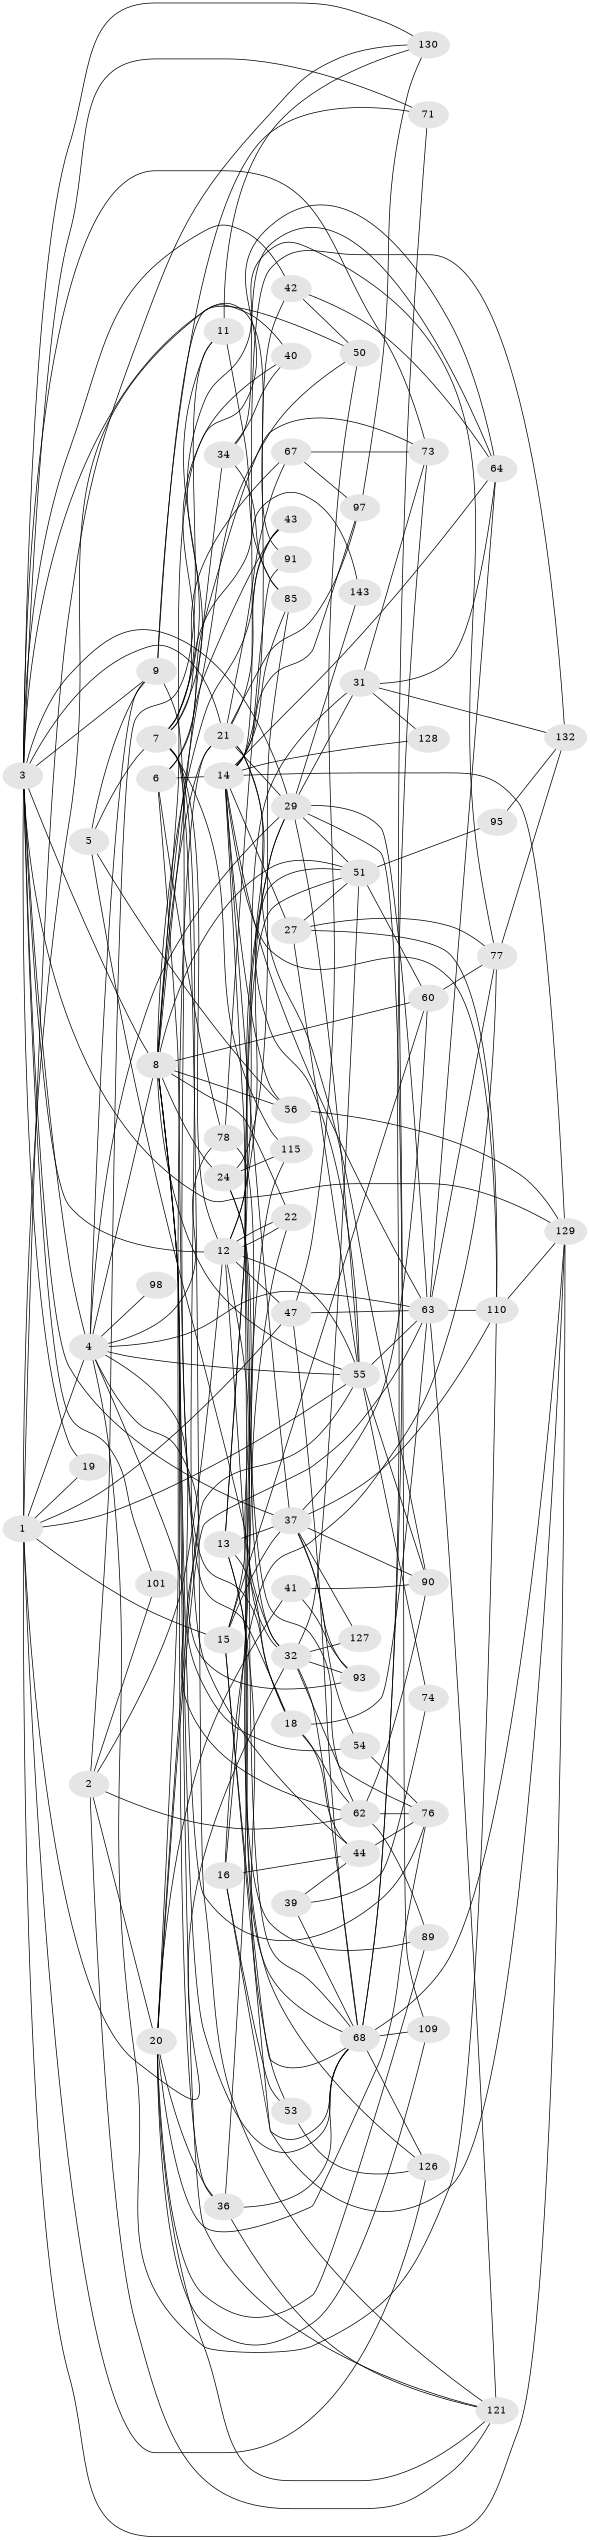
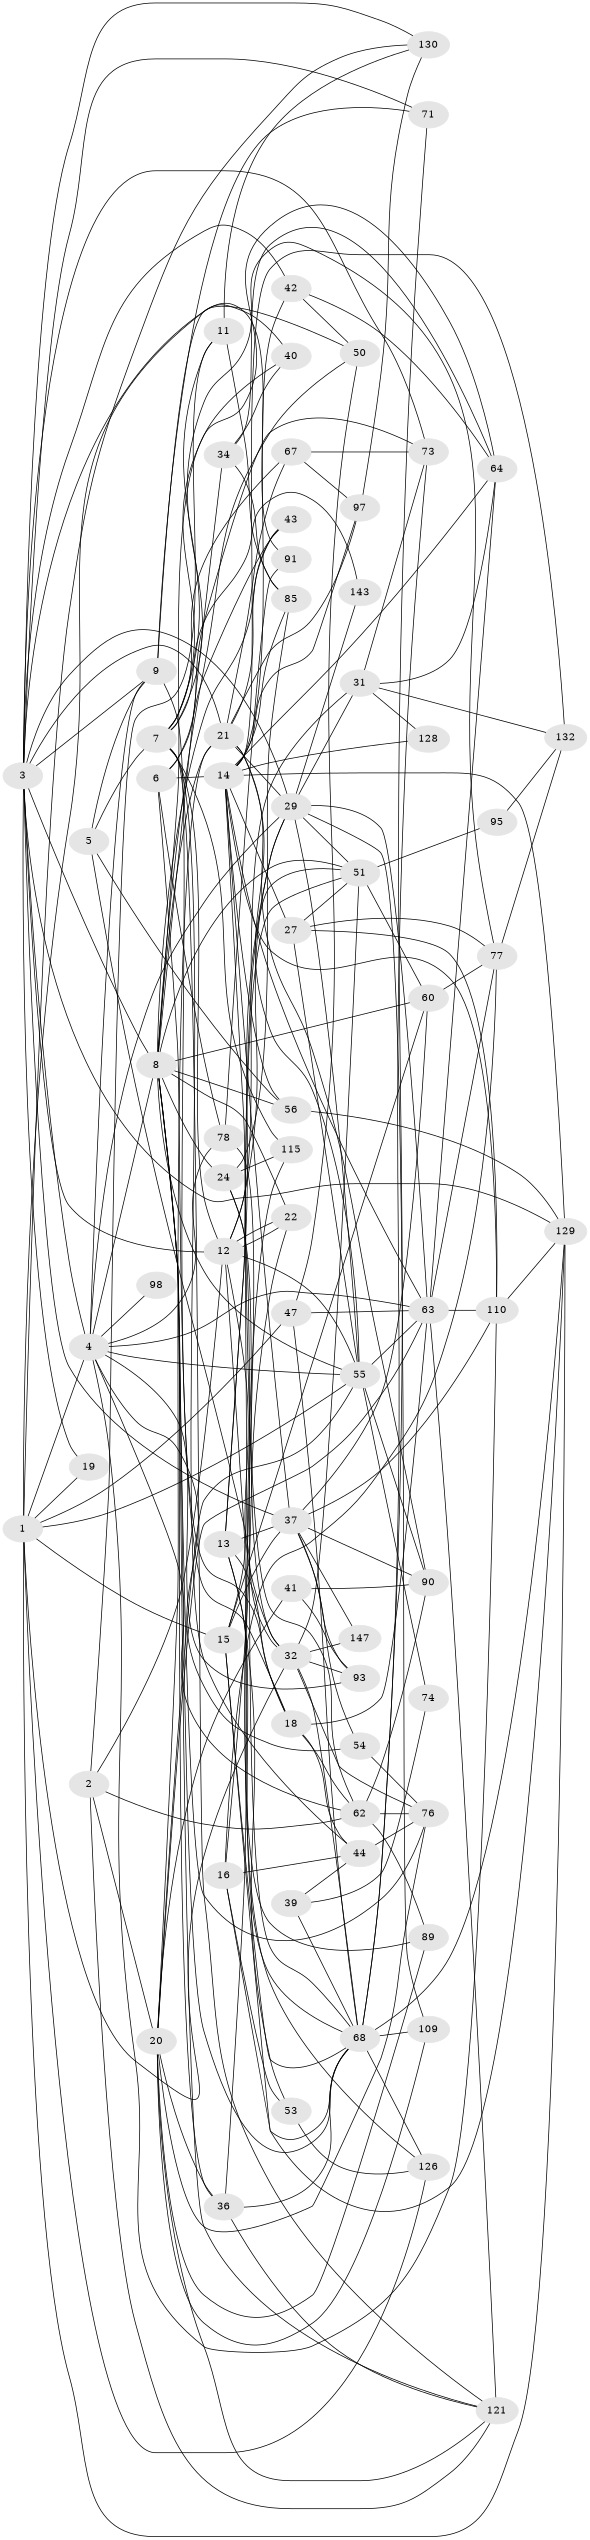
edge "12" -- "47": removed
node "101": removed
node "127": label "127" -> "147"
